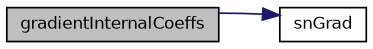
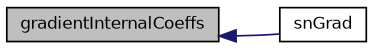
edge "gradientInternalCoeffs" -> "snGrad": reversed
